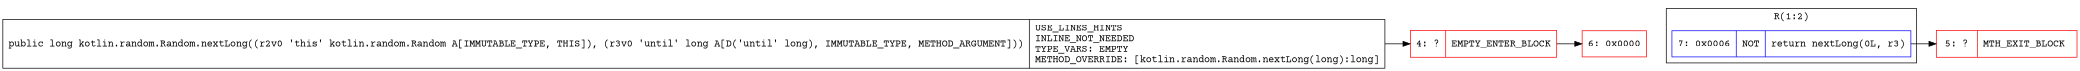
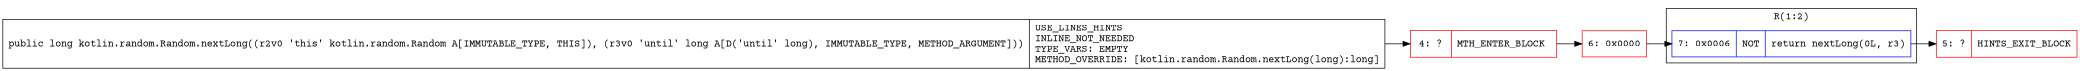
node "4: ?": text "EMPTY_ENTER_BLOCK" -> "MTH_ENTER_BLOCK"
node "5: ?": text "MTH_EXIT_BLOCK" -> "HINTS_EXIT_BLOCK"
edge "6: 0x0000" -> "7: 0x0006": added
